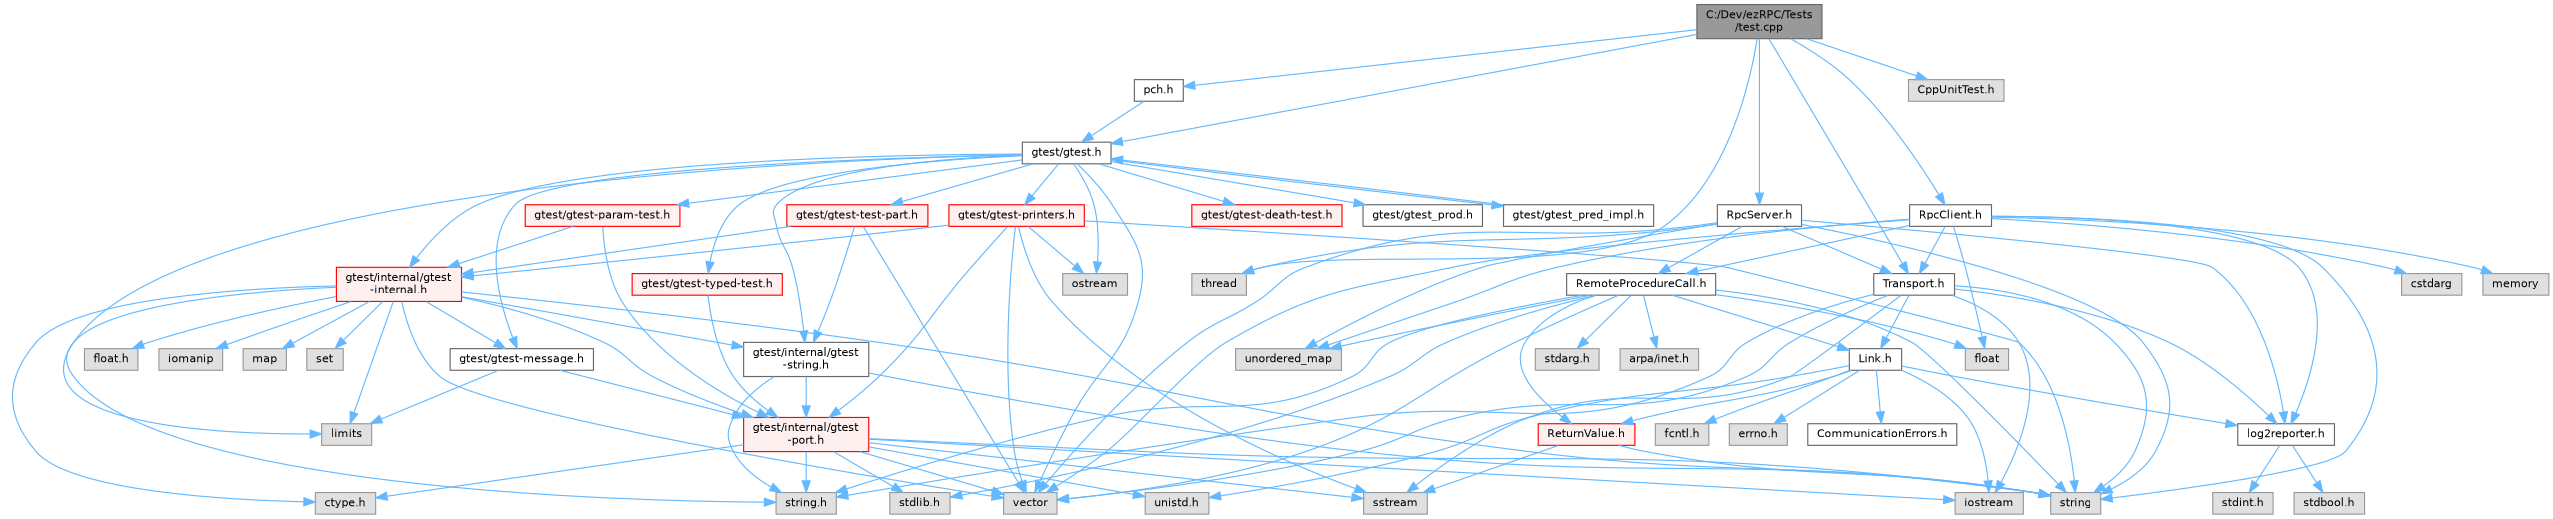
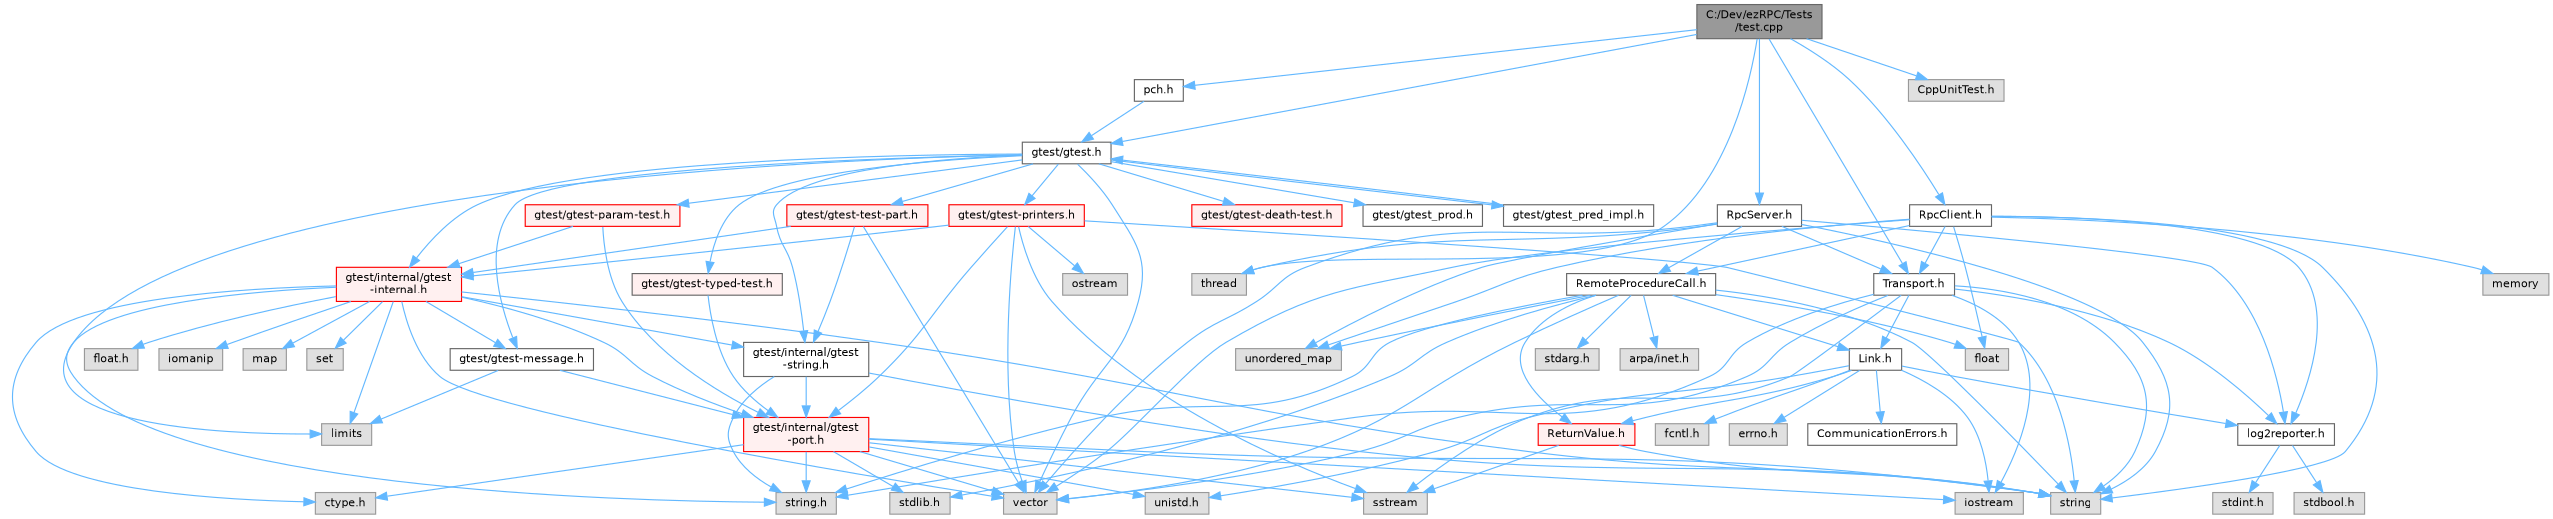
edge "gtest/gtest.h" -> "ostream": removed
node "gtest/gtest-typed-test.h": color red -> grey40
node "cstdarg": removed
